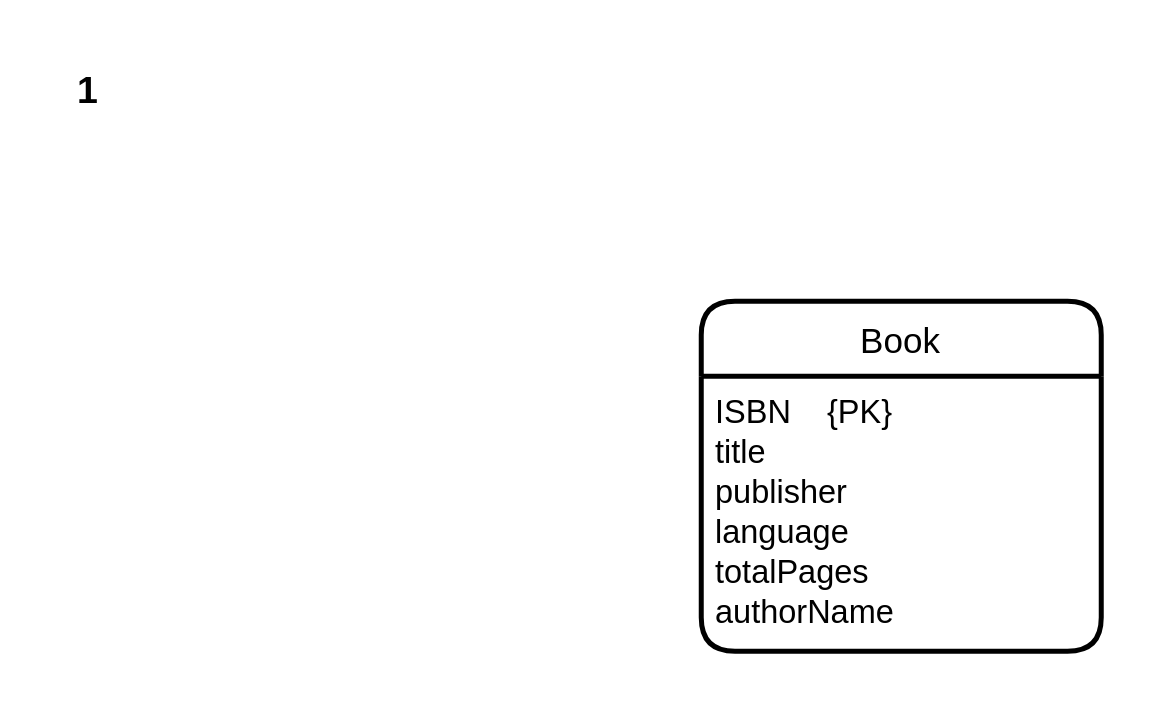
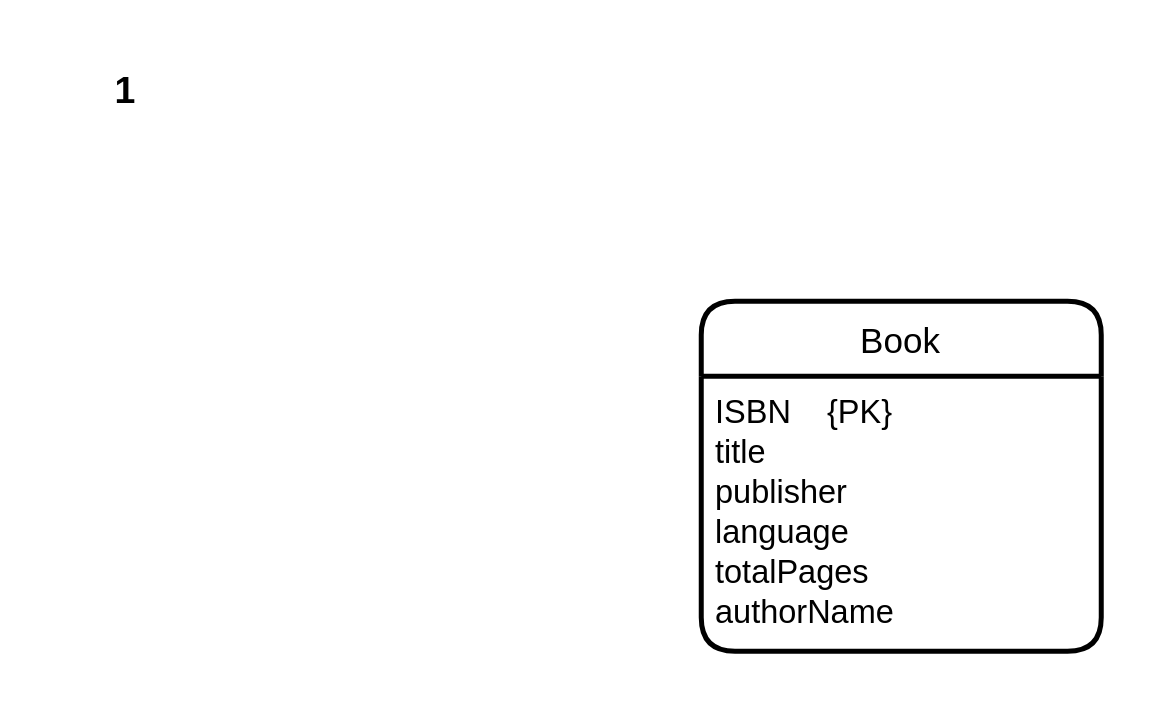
node "1": moved (89, 89) -> (126, 89)
